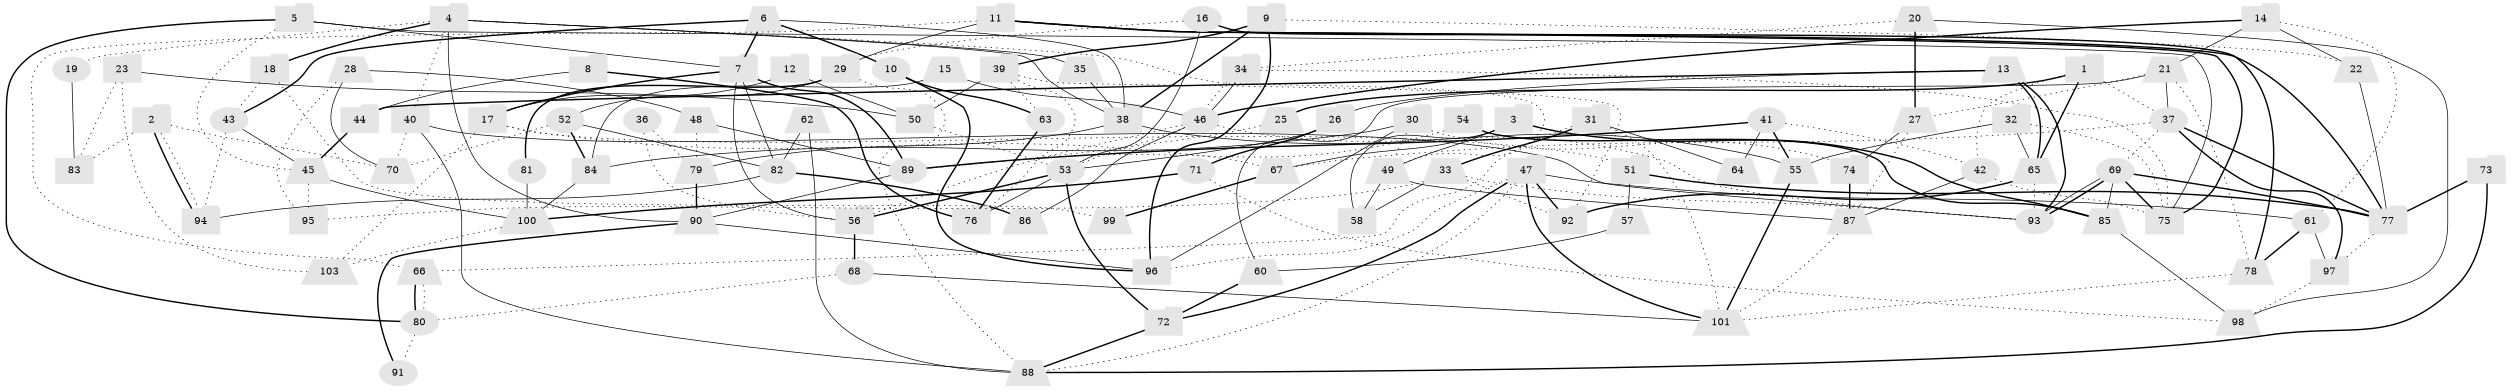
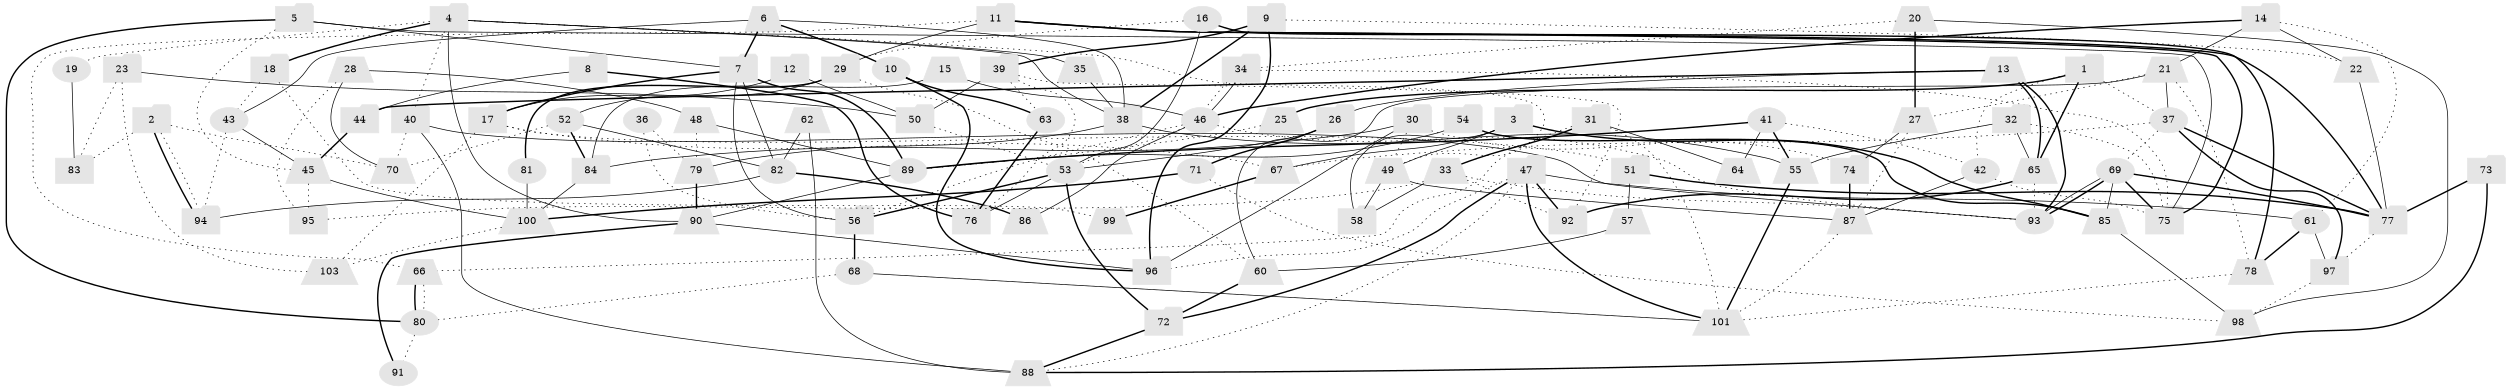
edge "6" -- "43": style bold -> solid
edge "54" -- "89": style dotted -> solid
edge "29" -- "88": now "29" -- "60"
